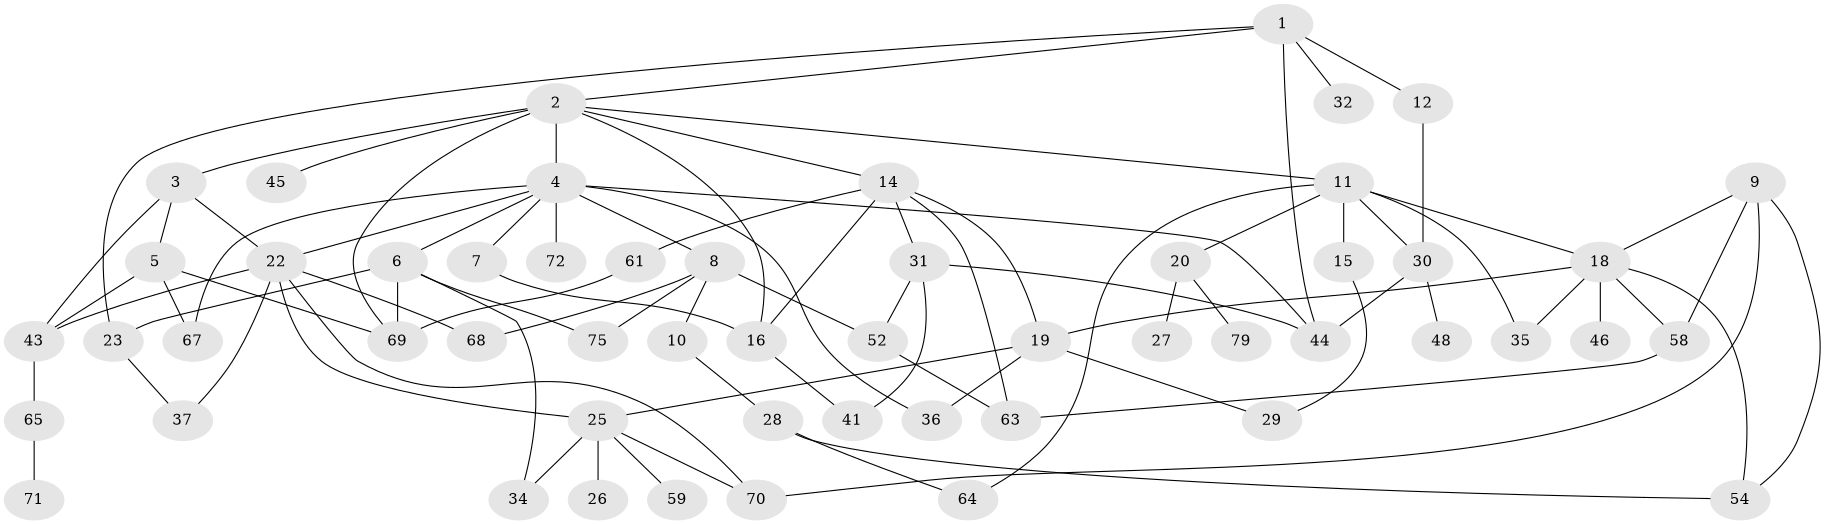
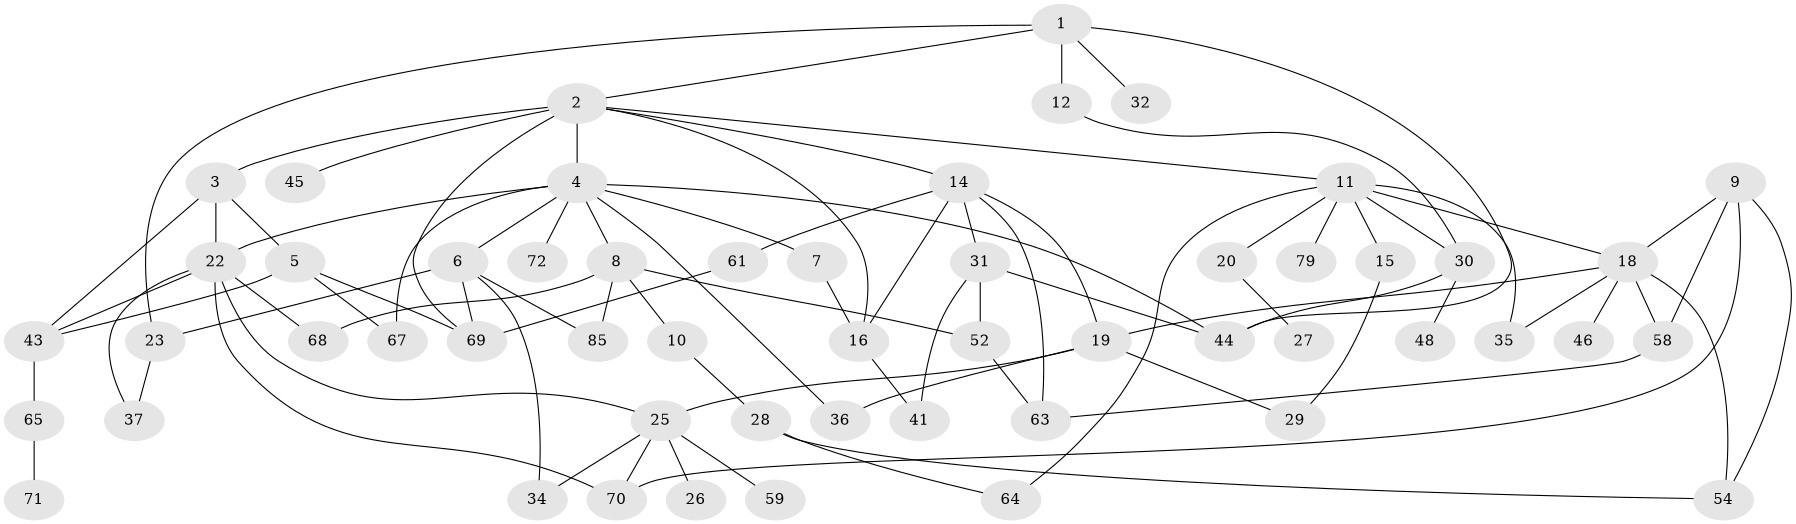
edge "20" -- "79": now "11" -- "79"
node "75": label "75" -> "85"
